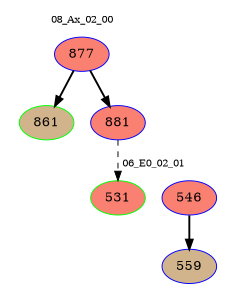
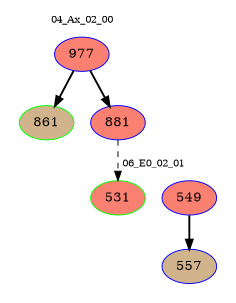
cluster "08_Ax_02_00": label "08_Ax_02_00" -> "04_Ax_02_00"
node "877": label "877" -> "977"
node "546": label "546" -> "549"
node "559": label "559" -> "557"
